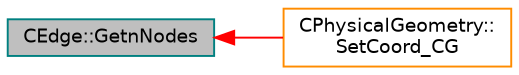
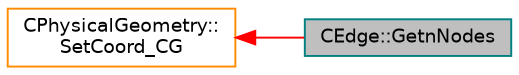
edge "CPhysicalGeometry:: SetCoord_CG" -> "CEdge::GetnNodes": reversed
